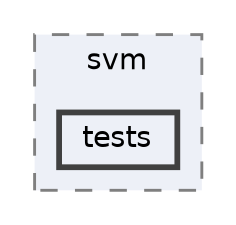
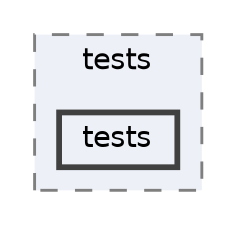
cluster "svm": label "svm" -> "tests"
